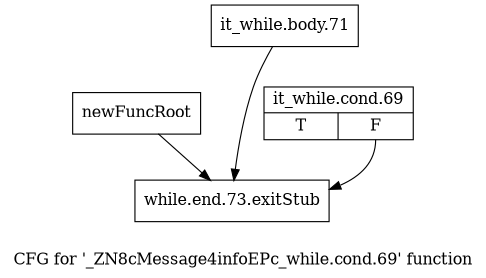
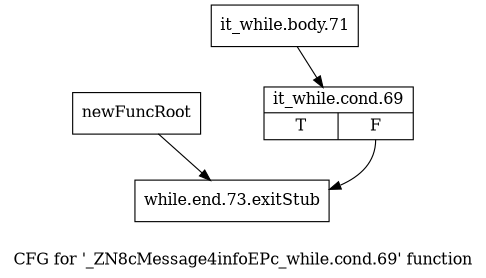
edge "it_while.body.71" -> "while.end.73.exitStub": now "it_while.body.71" -> "it_while.cond.69"
